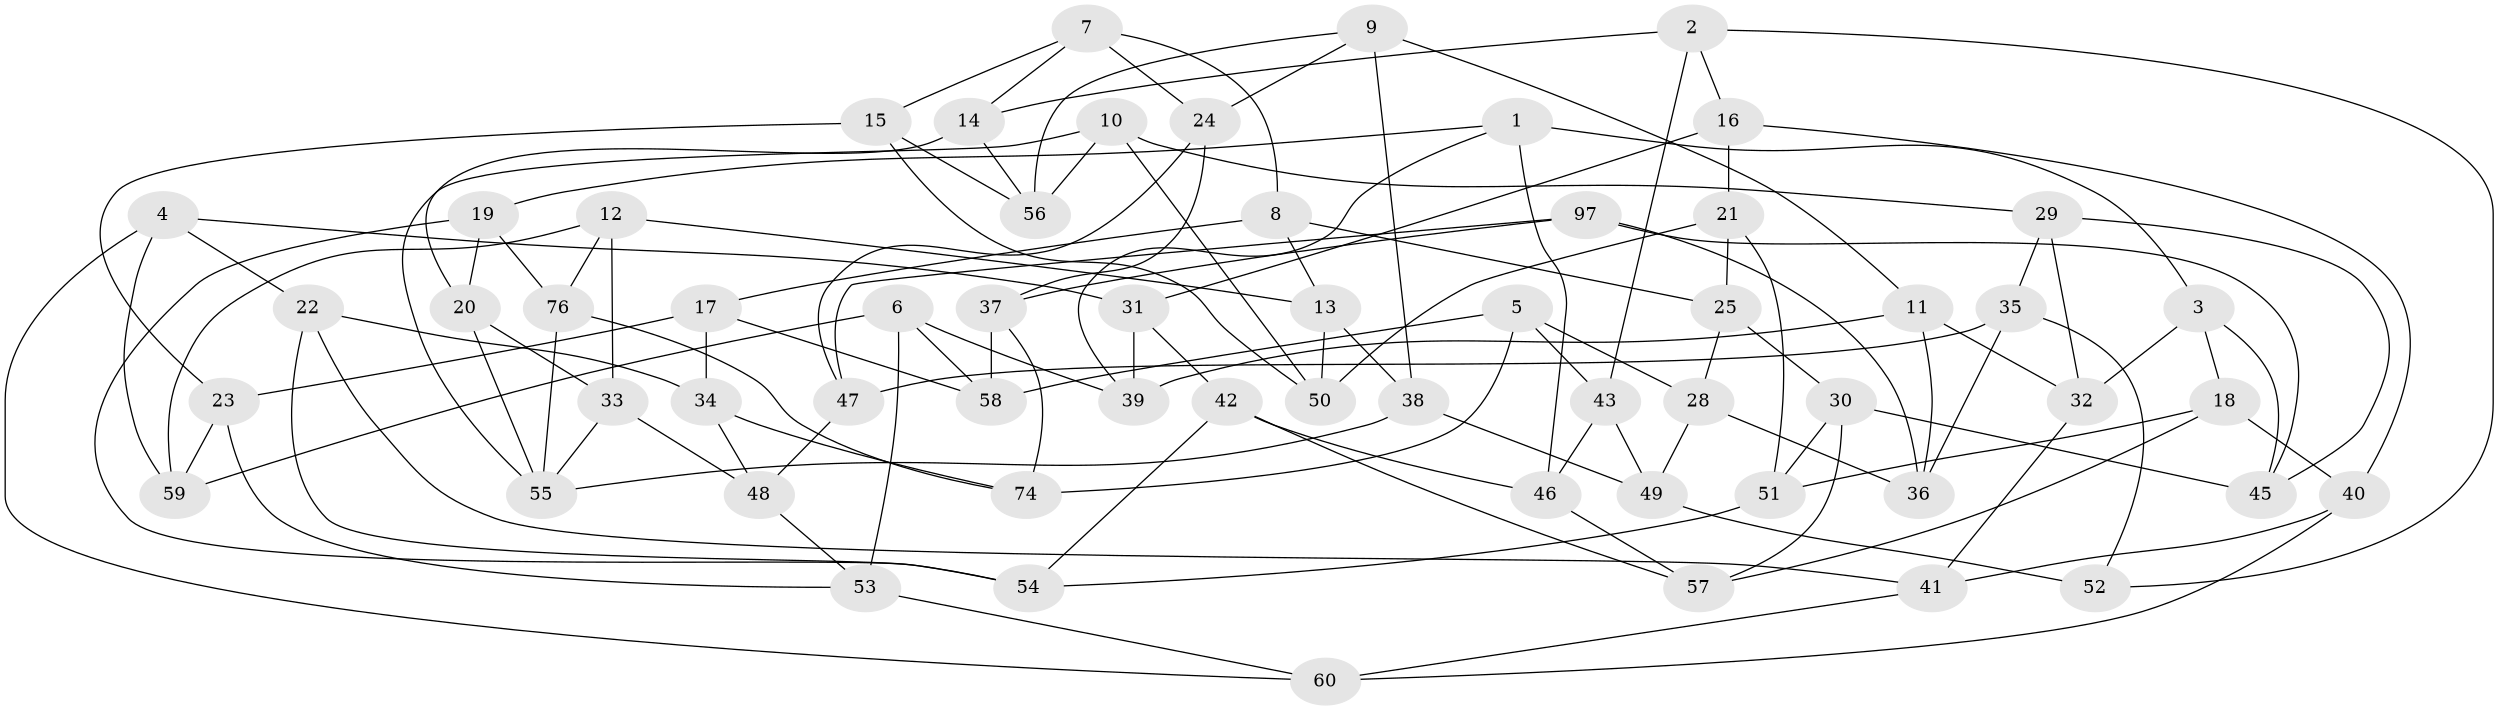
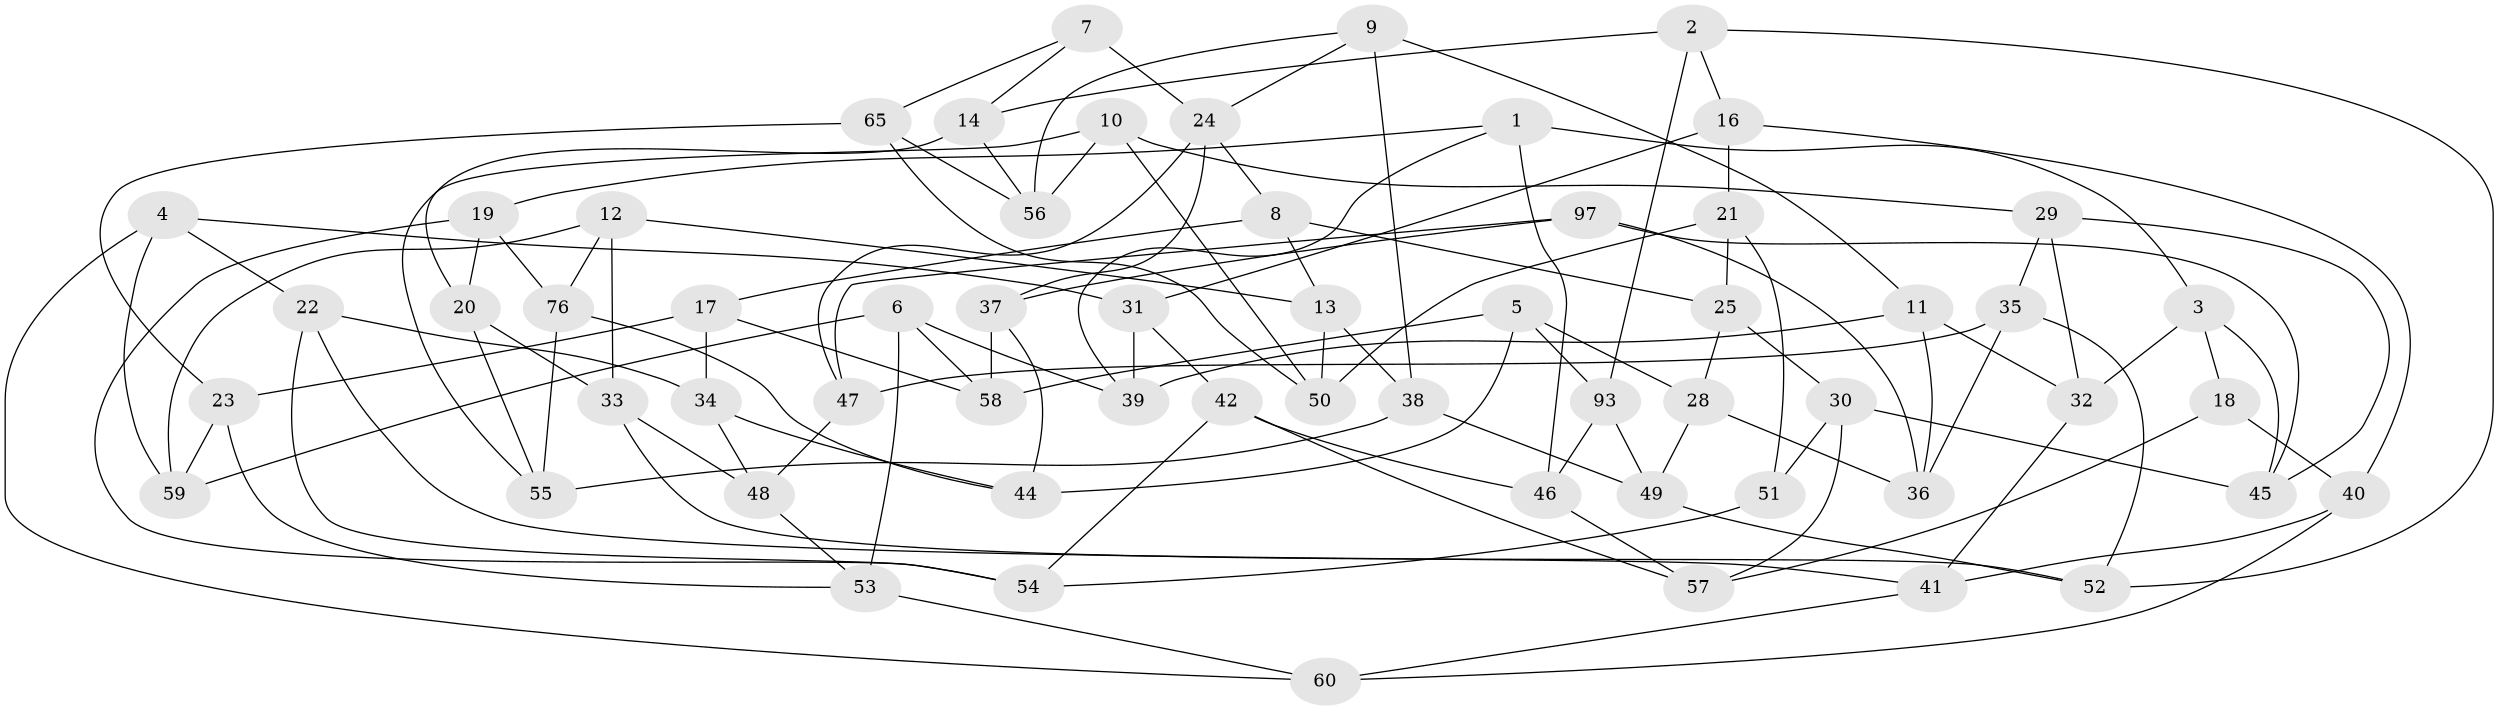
edge "7" -- "8": now "24" -- "8"
node "15": label "15" -> "65"
node "43": label "43" -> "93"
edge "33" -- "55": now "33" -- "52"
edge "18" -- "51": removed
node "74": label "74" -> "44"
